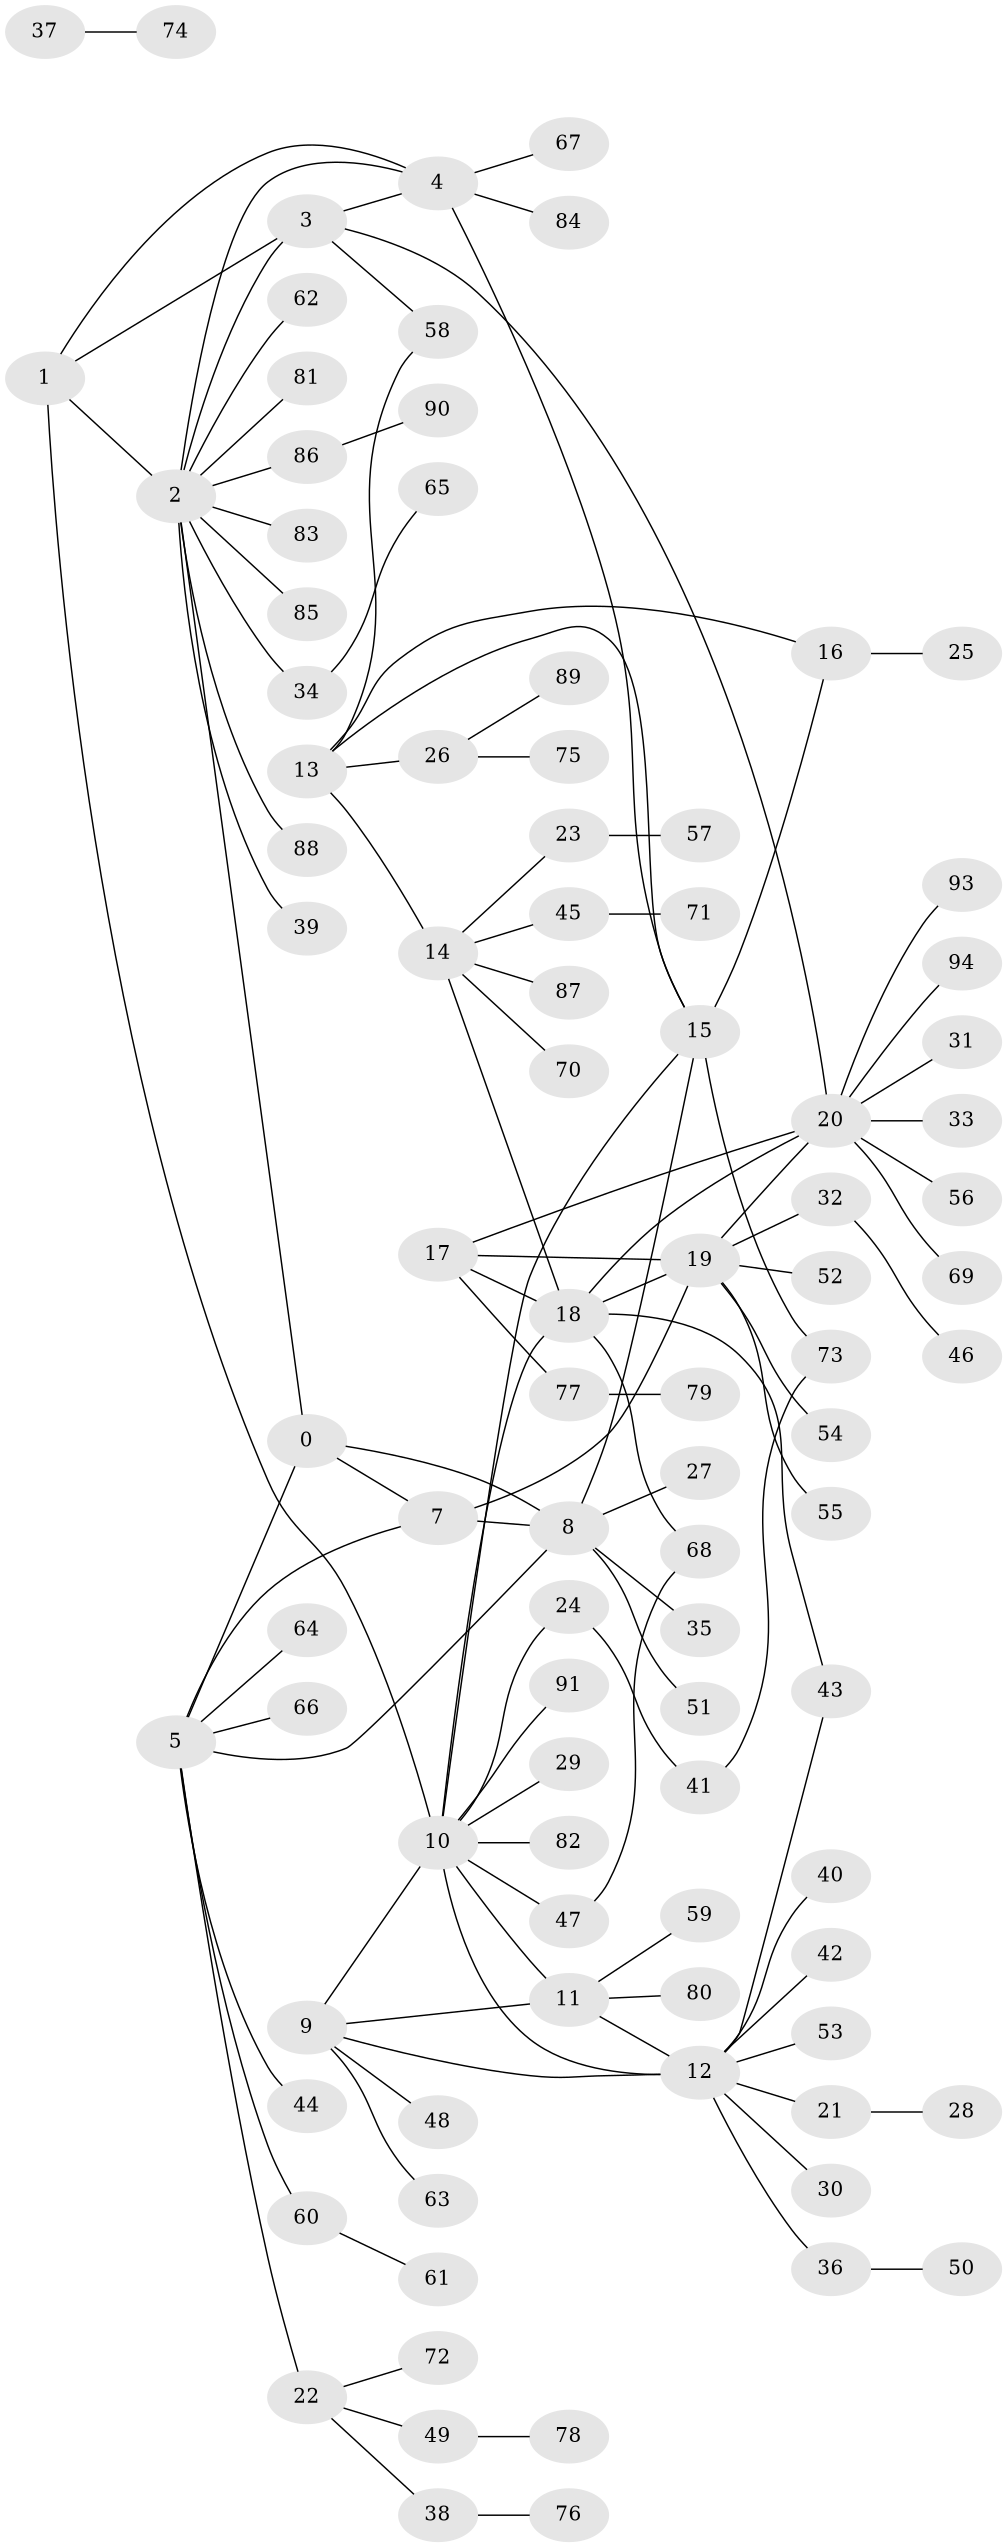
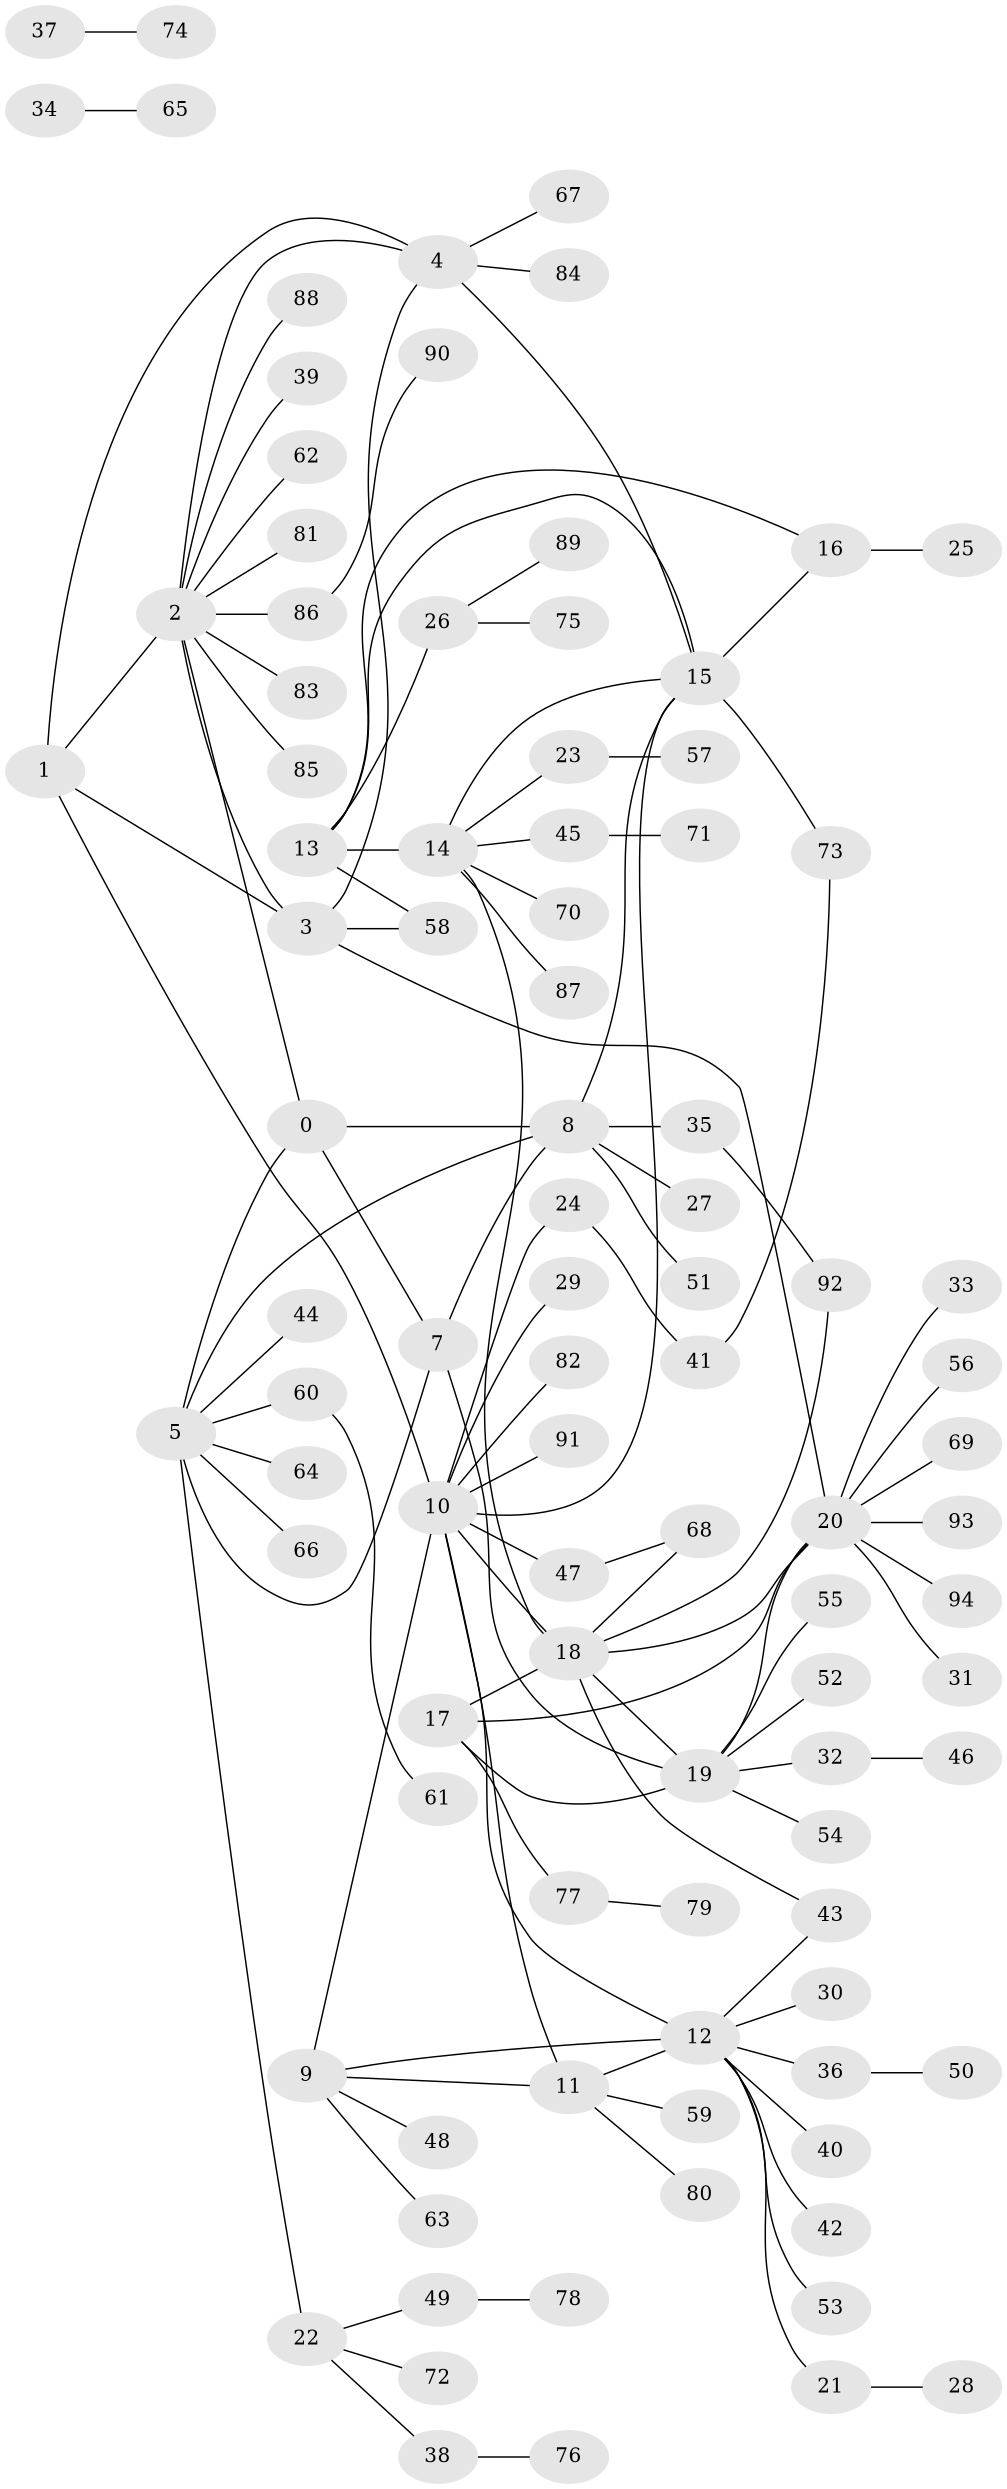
edge "2" -- "34": removed
edge "15" -- "14": added
node "92": added
